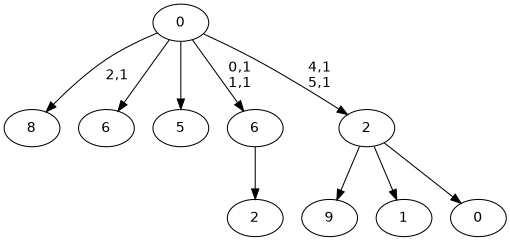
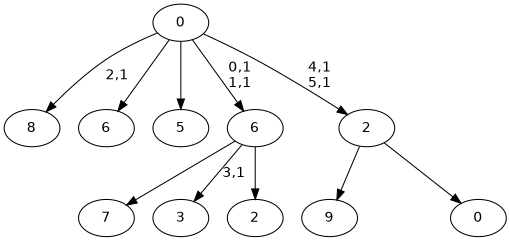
node "7": added
node "3": added
node "1": removed
